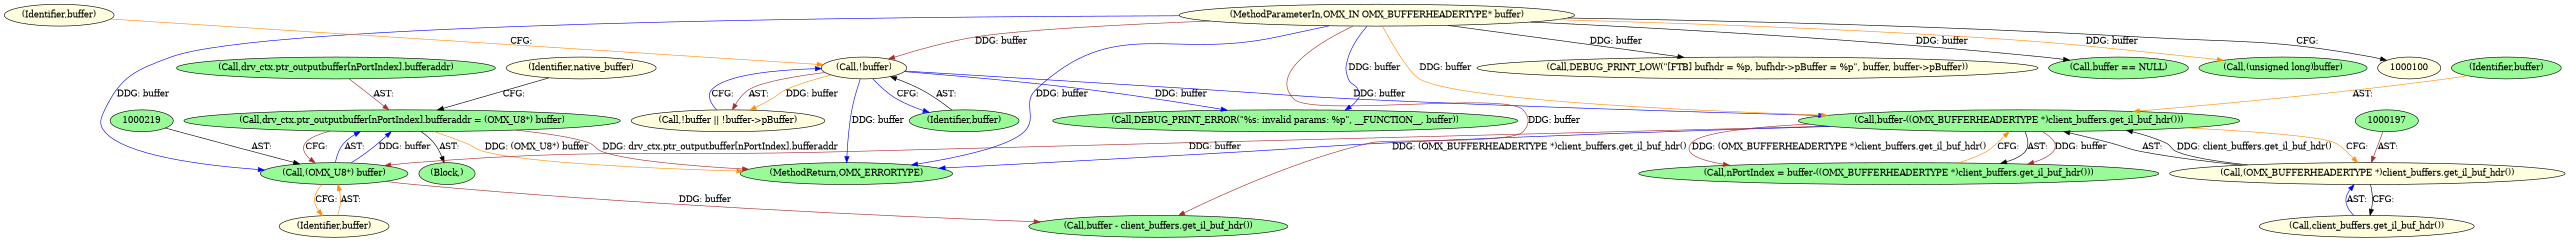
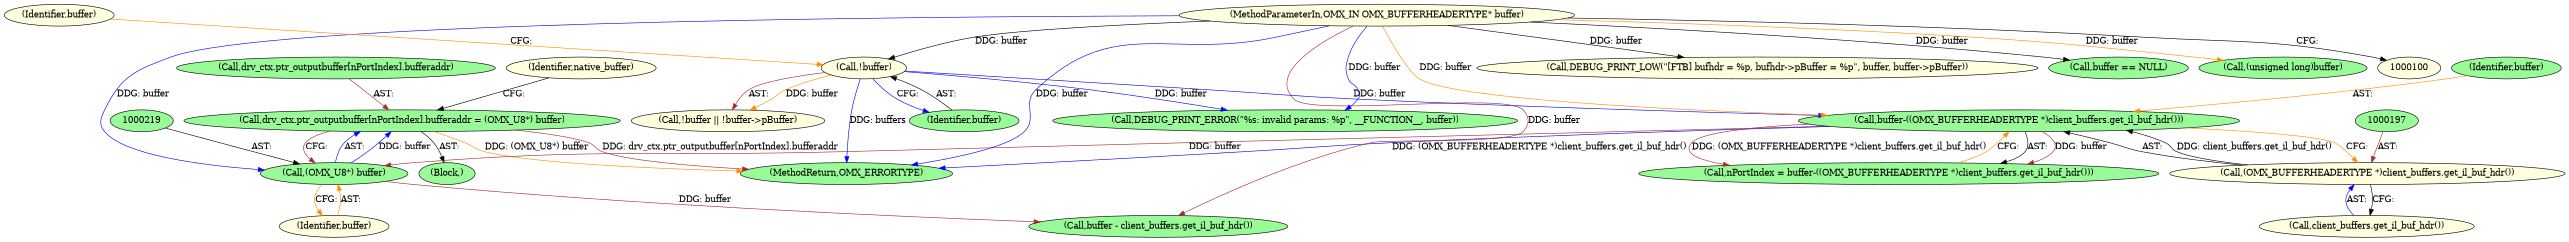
edge "(MethodParameterIn,OMX_IN OMX_BUFFERHEADERTYPE* buffer)" -> "(Call,!buffer)": color brown -> black
edge "(Call,!buffer || !buffer->pBuffer)" -> "(Call,!buffer)": removed, label "CFG:"
edge "(Call,!buffer)" -> "(MethodReturn,OMX_ERRORTYPE)": label "DDG: buffer" -> "DDG: buffers"
